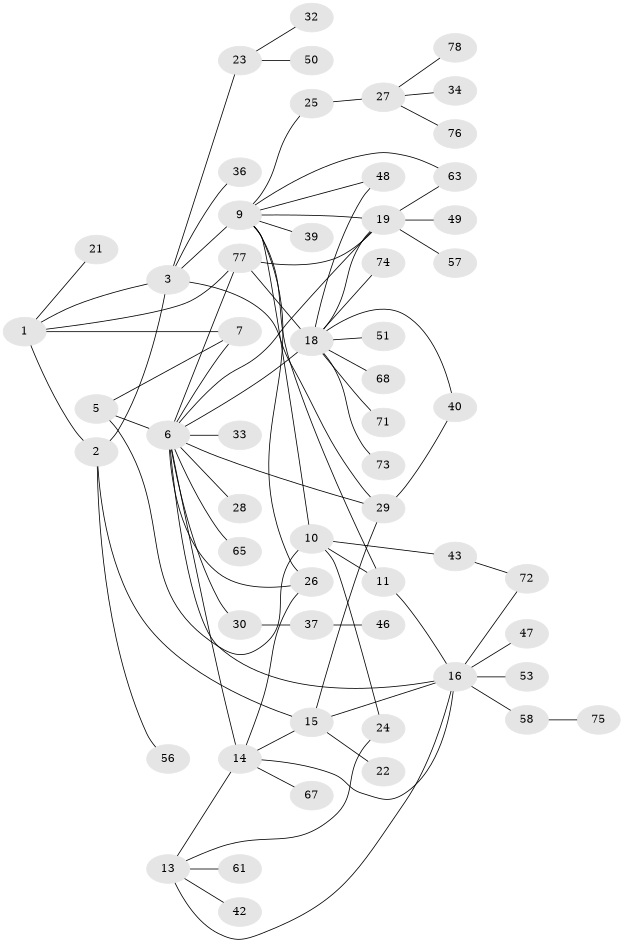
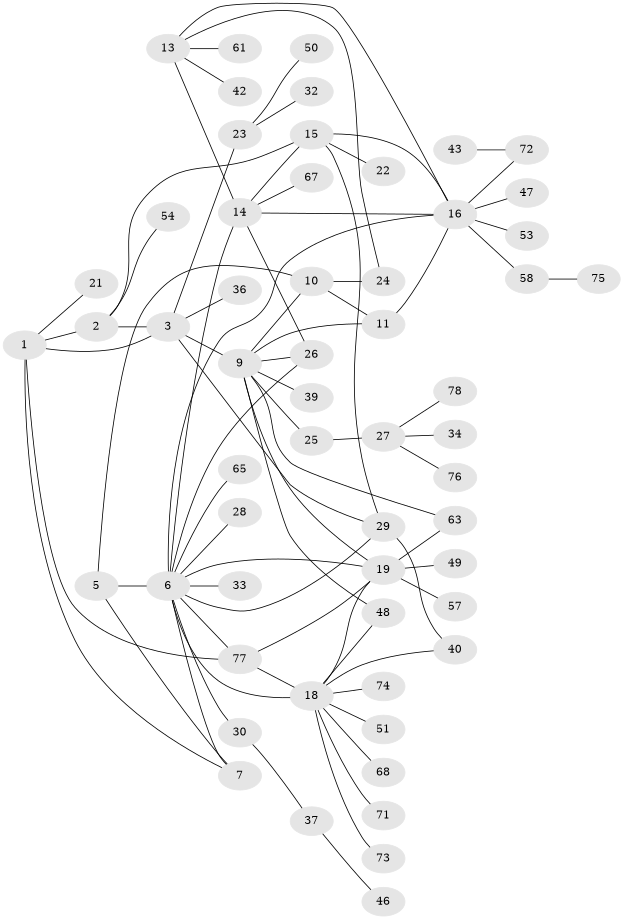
edge "10" -- "43": removed
node "56": label "56" -> "54"
